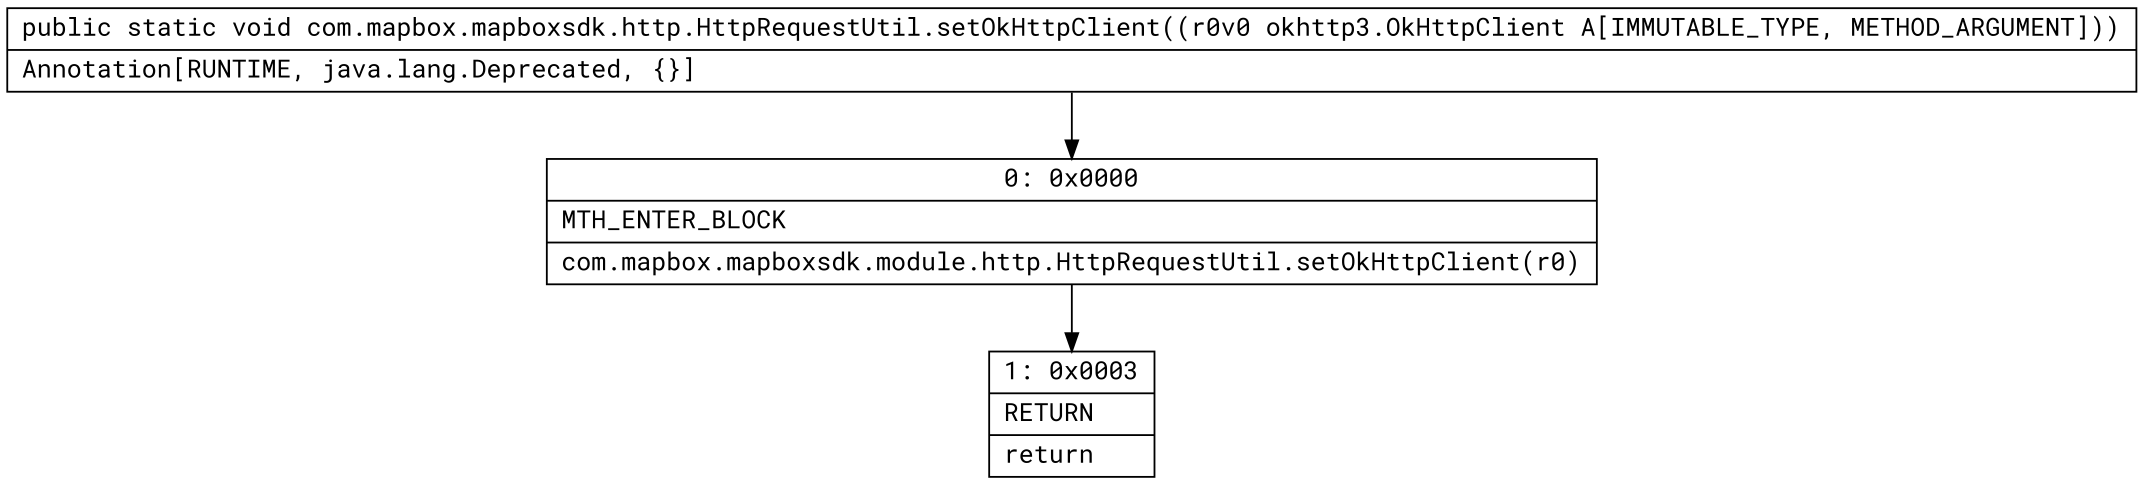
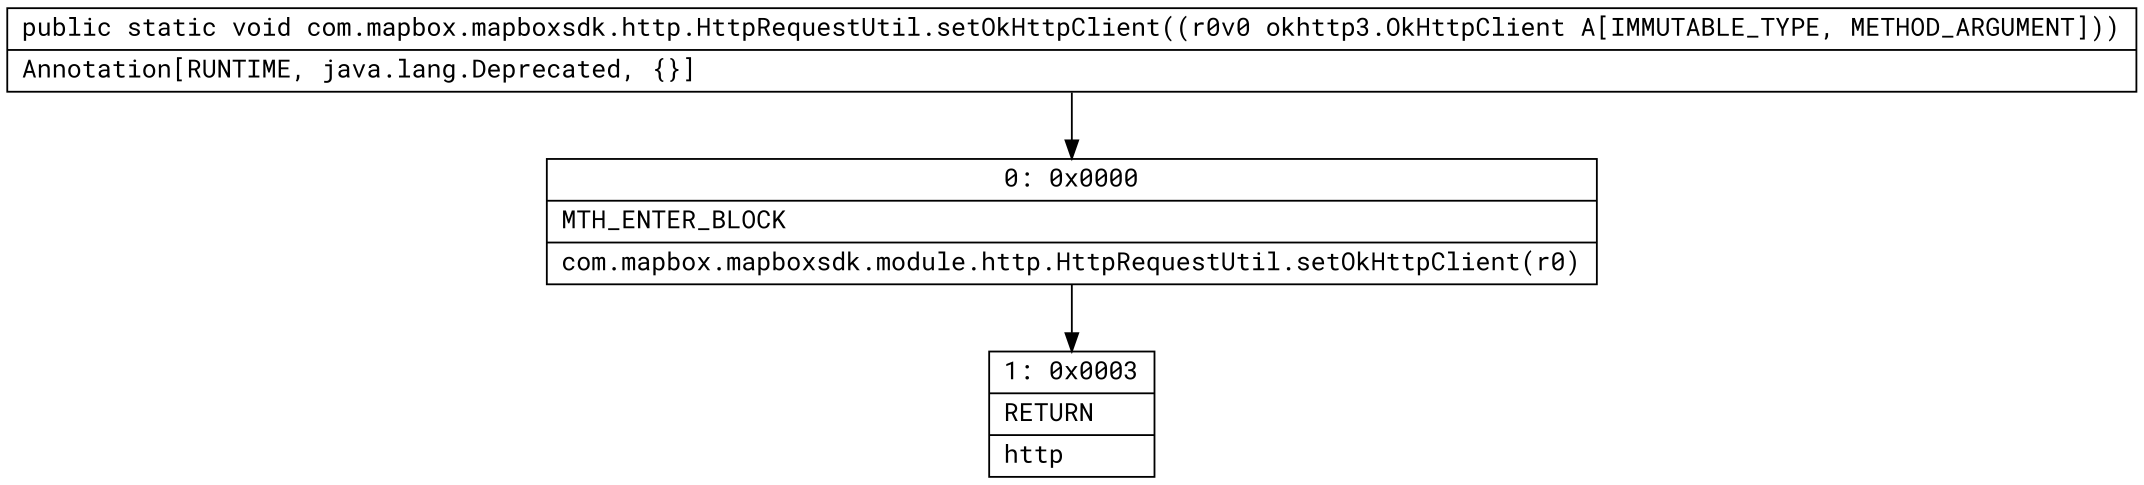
node "1: 0x0003": text "return" -> "http"
